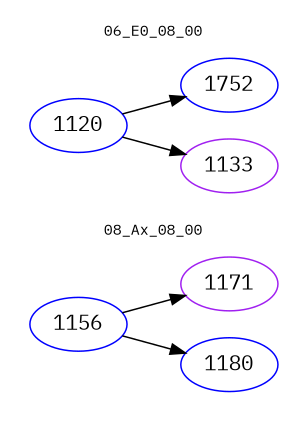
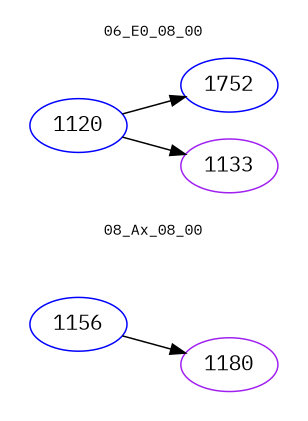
node "1171": removed
node "1180": color blue -> purple
